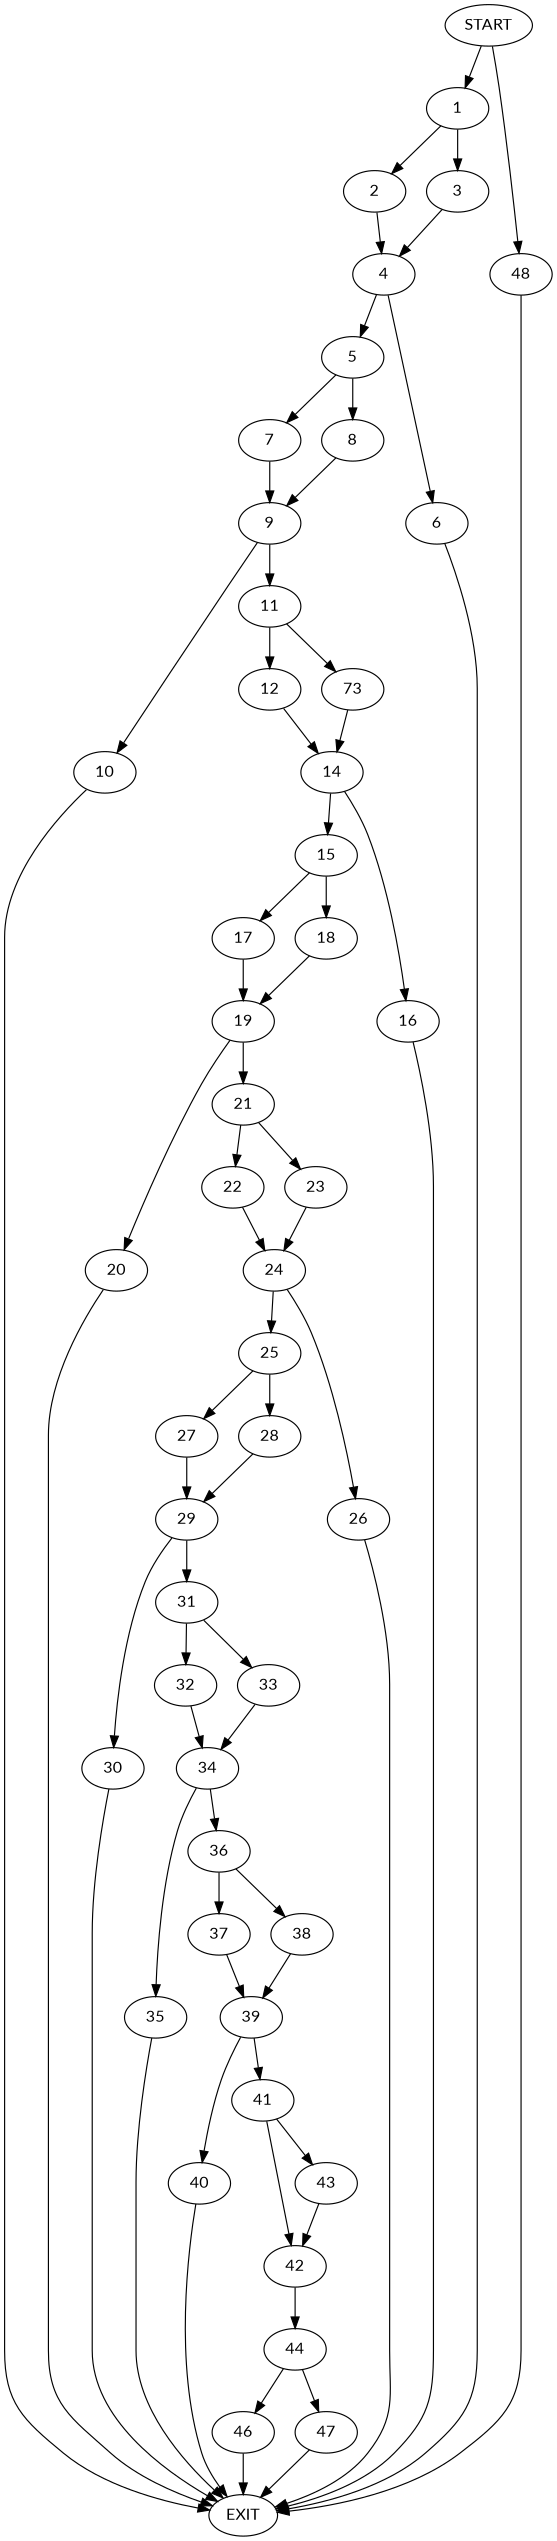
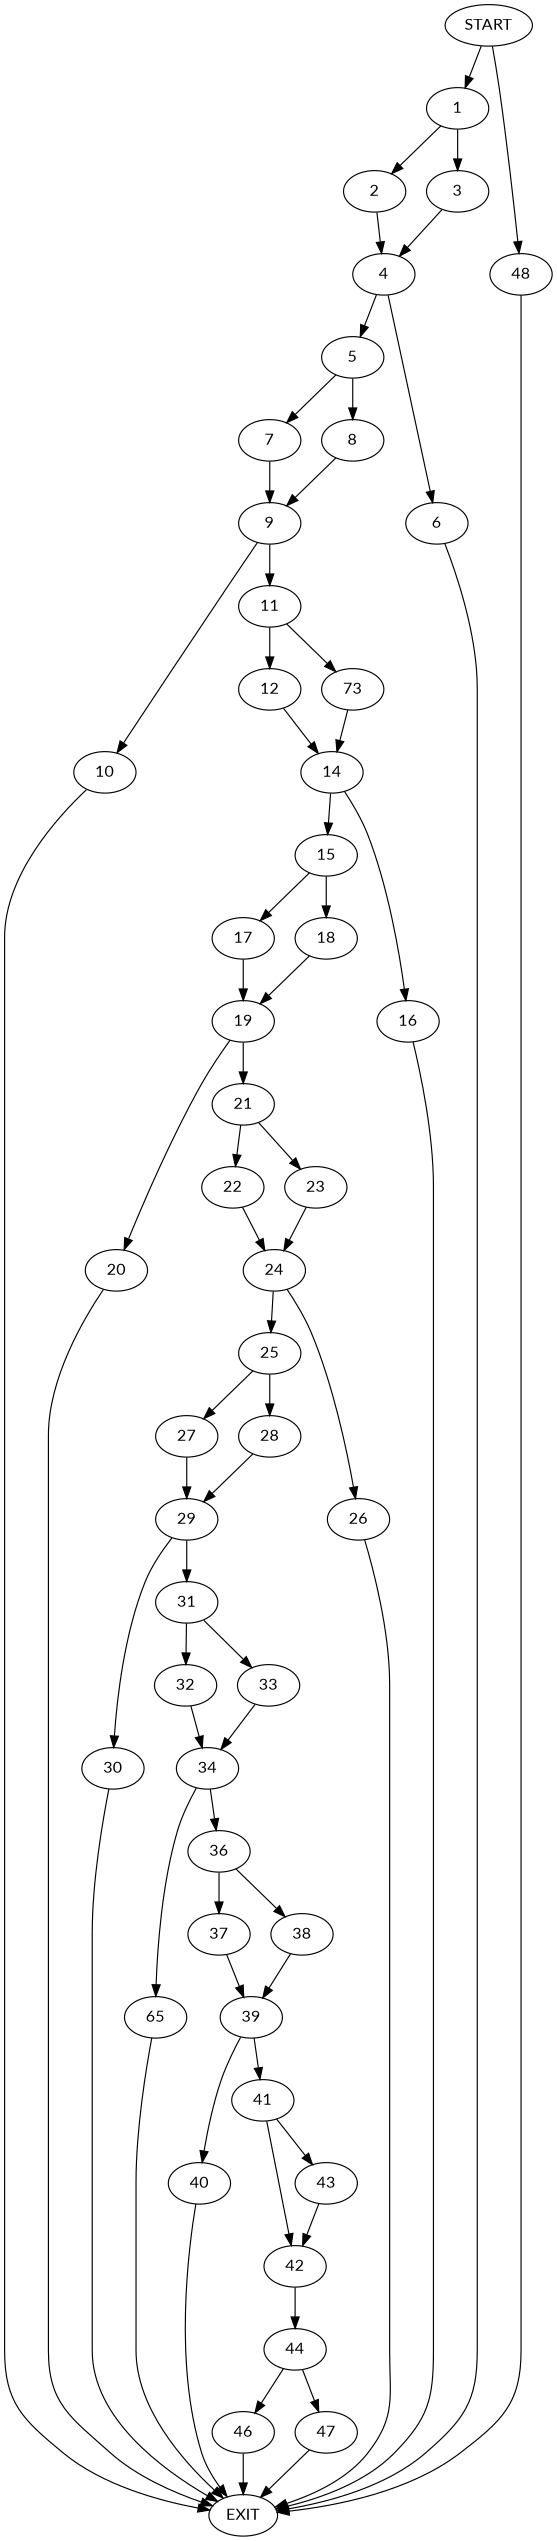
node "35": label "35" -> "65"
